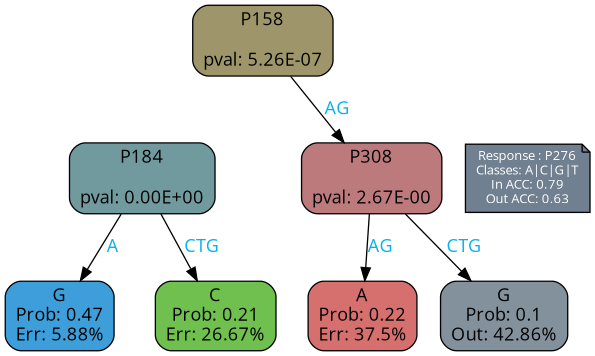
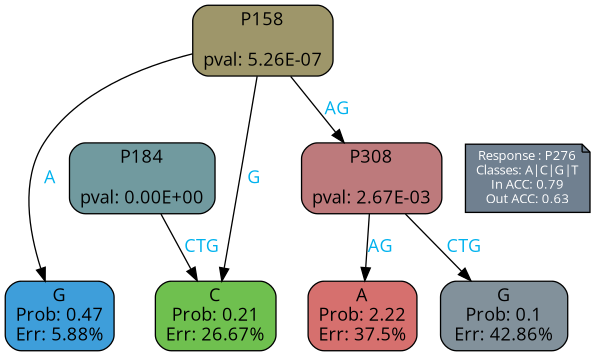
edge "P158 pval: 5.26E-07" -> "C Prob: 0.21 Err: 26.67%": added, label "G"
node "P308 pval: 2.67E-00": label "P308 pval: 2.67E-00" -> "P308 pval: 2.67E-03"
edge "P184 pval: 0.00E+00" -> "G Prob: 0.47 Err: 5.88%": now "P158 pval: 5.26E-07" -> "G Prob: 0.47 Err: 5.88%"
node "A Prob: 0.22 Err: 37.5%": label "A Prob: 0.22 Err: 37.5%" -> "A Prob: 2.22 Err: 37.5%"
node "G Prob: 0.1 Out: 42.86%": label "G Prob: 0.1 Out: 42.86%" -> "G Prob: 0.1 Err: 42.86%"
